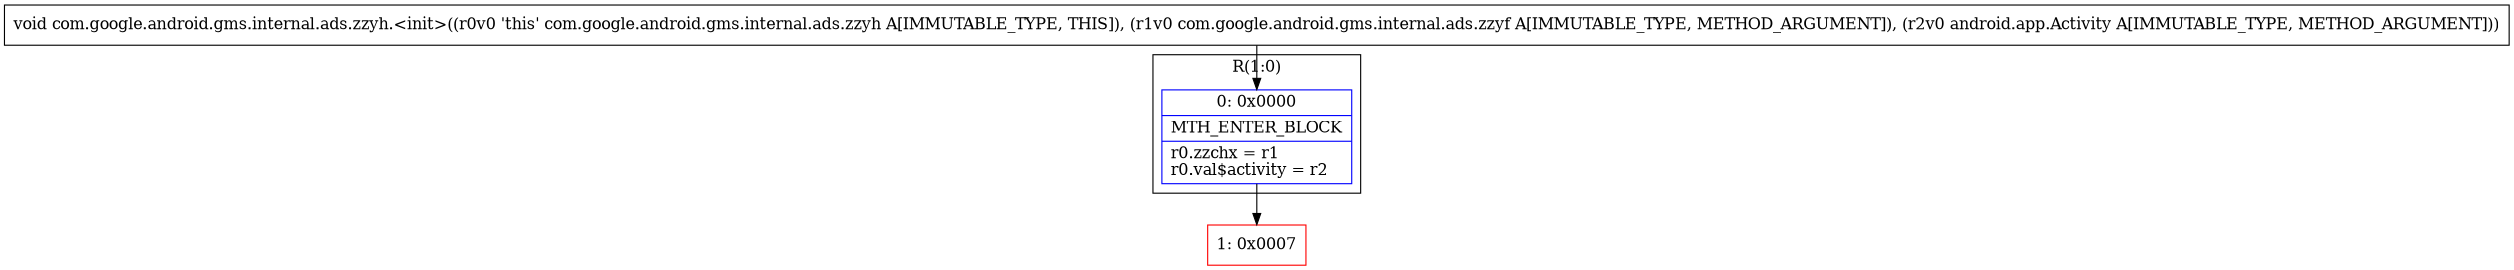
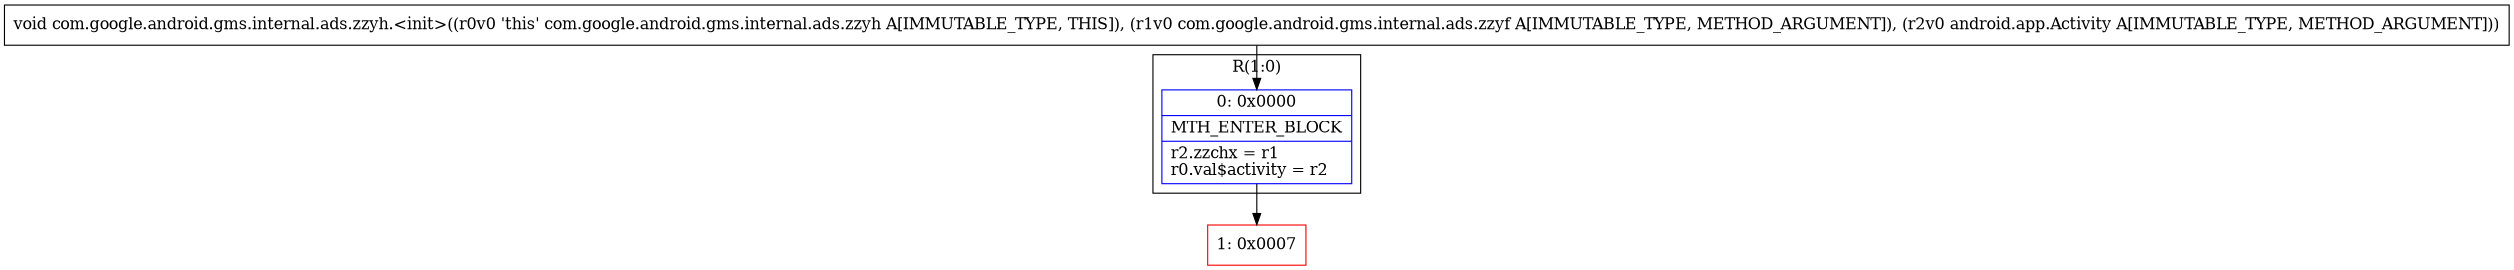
node "0: 0x0000": text "r0.zzchx = r1" -> "r2.zzchx = r1"
